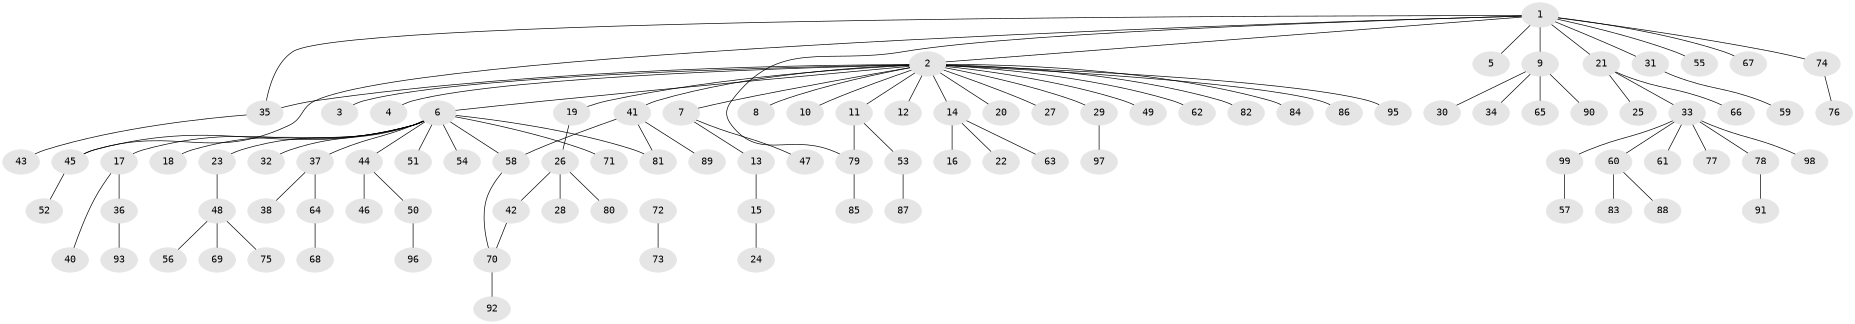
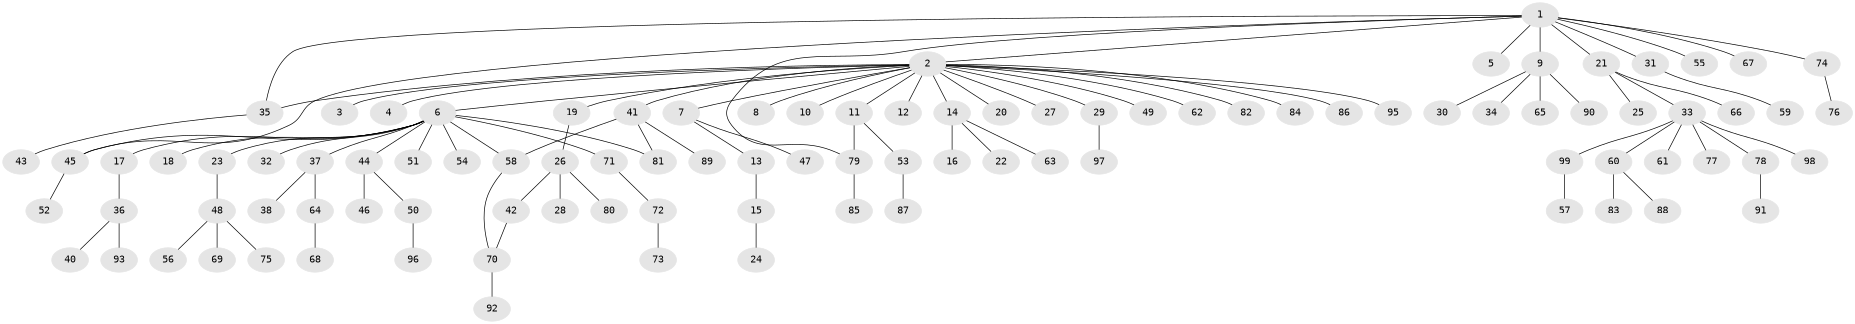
edge "71" -- "72": added
edge "17" -- "40": now "36" -- "40"
